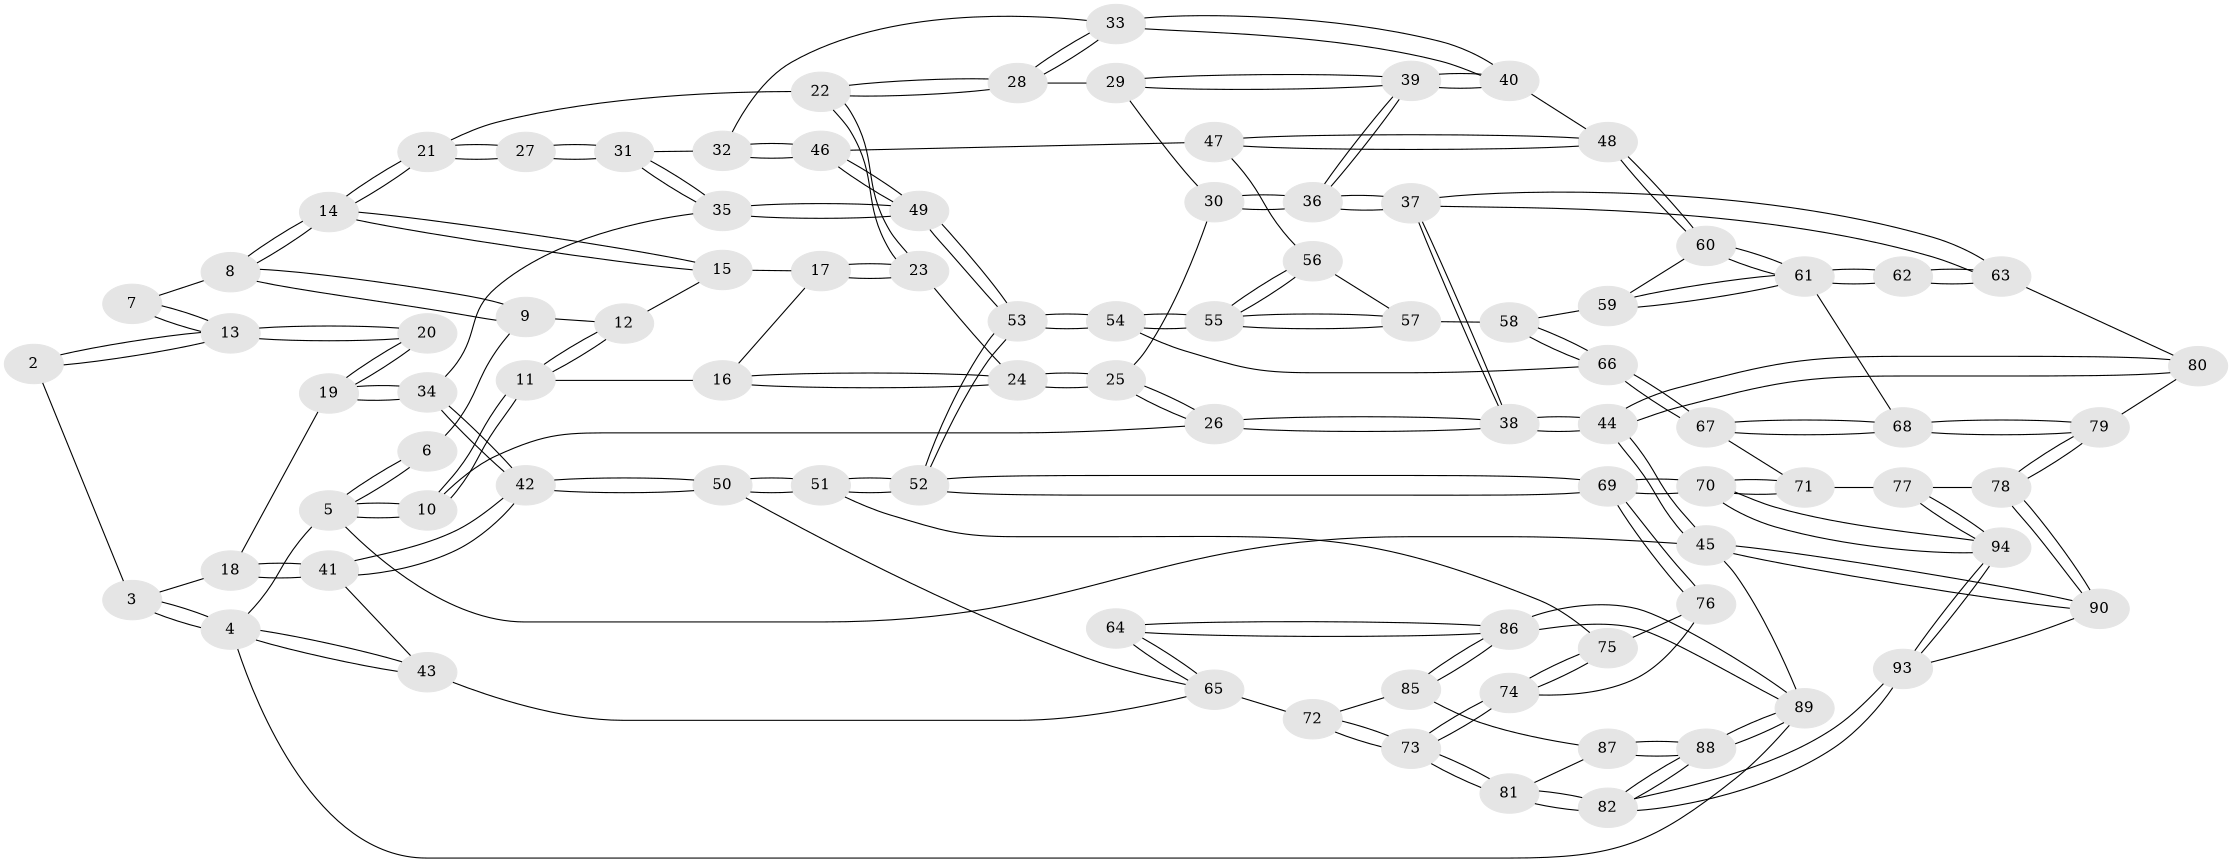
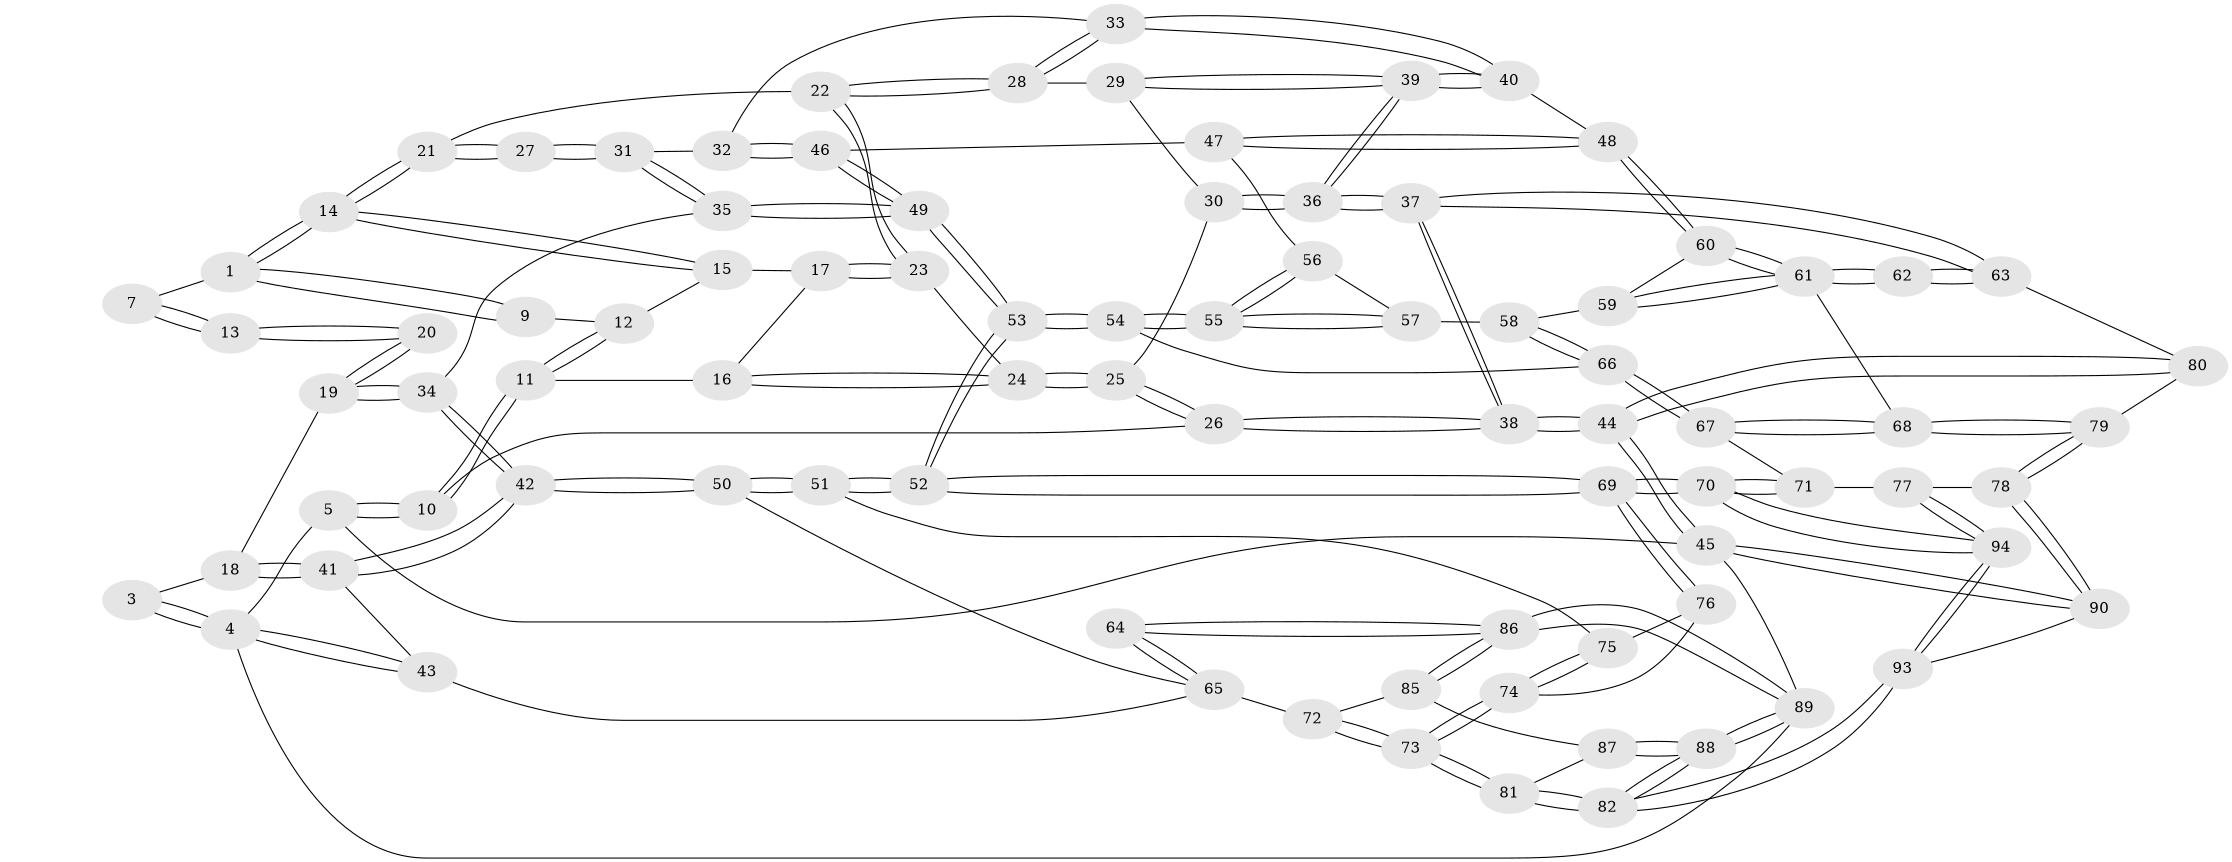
node "8": label "8" -> "1"
node "2": removed
node "6": removed
